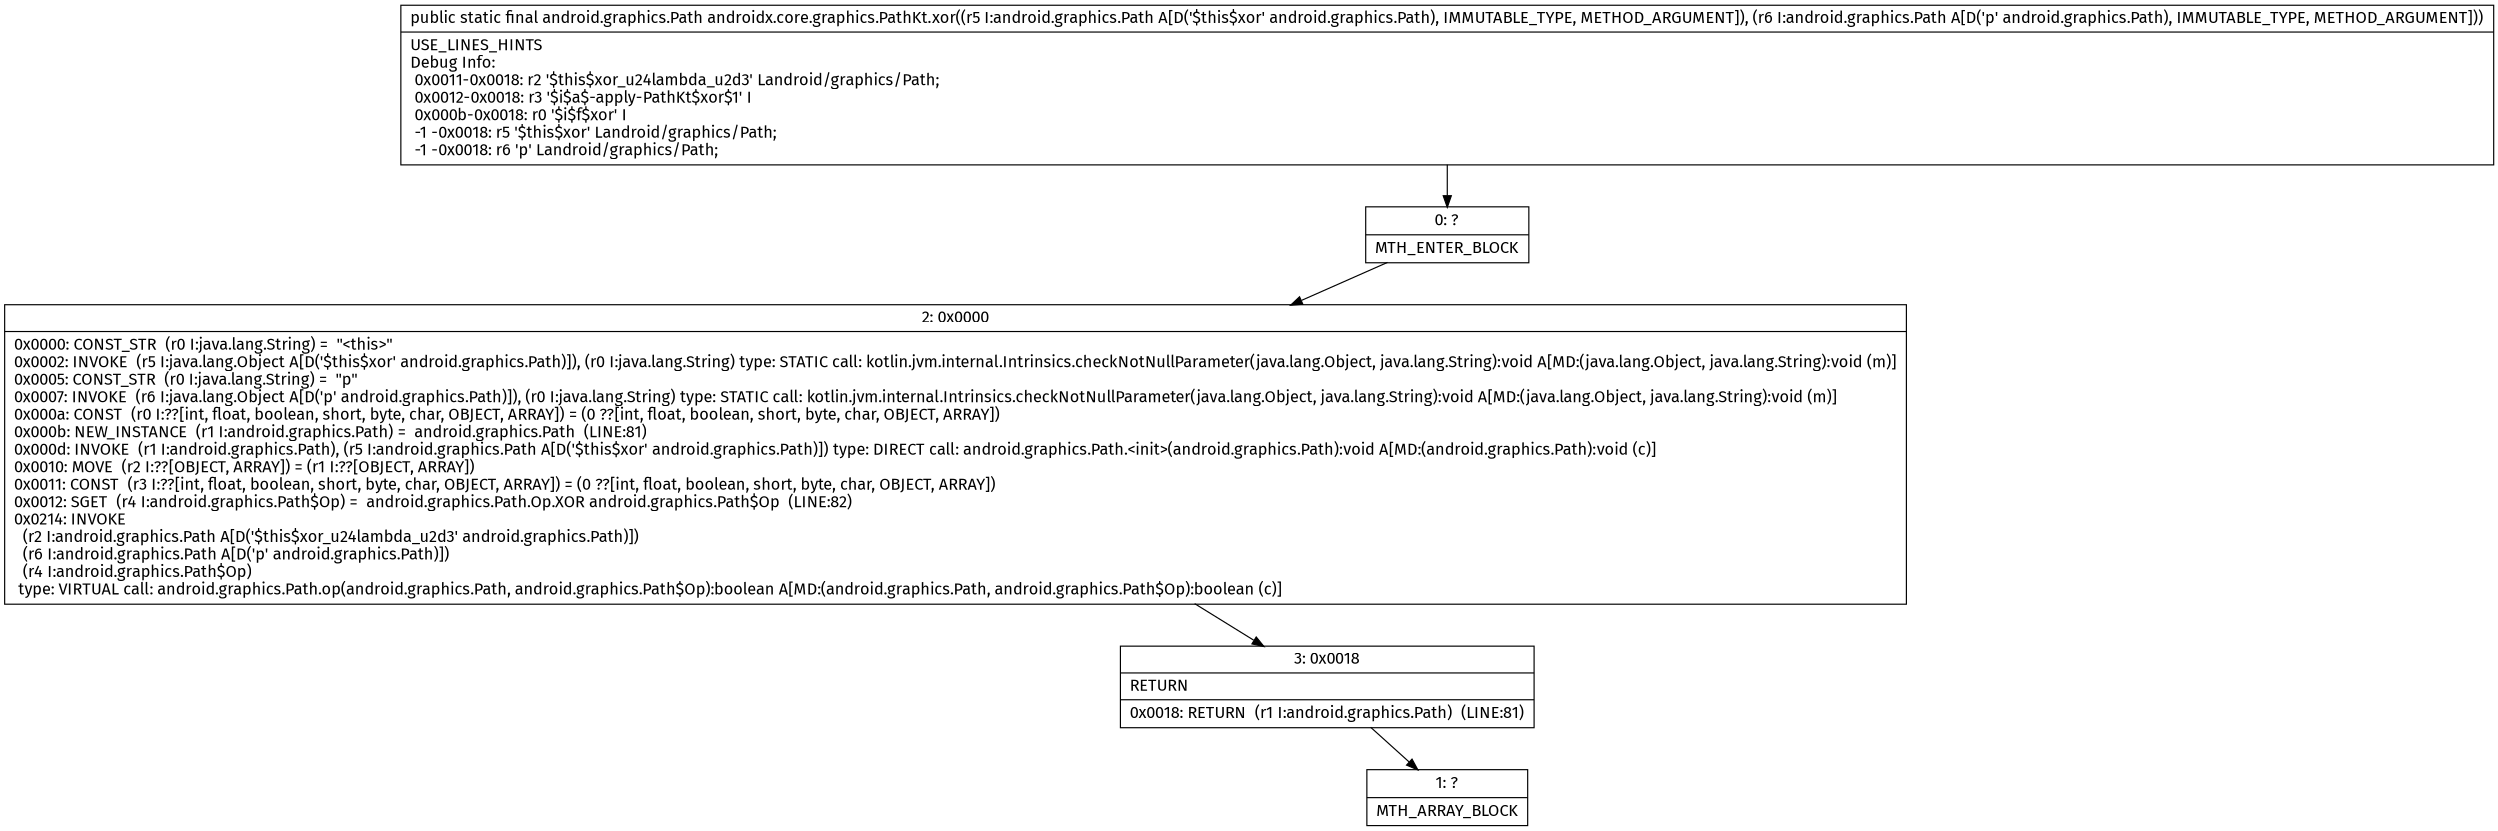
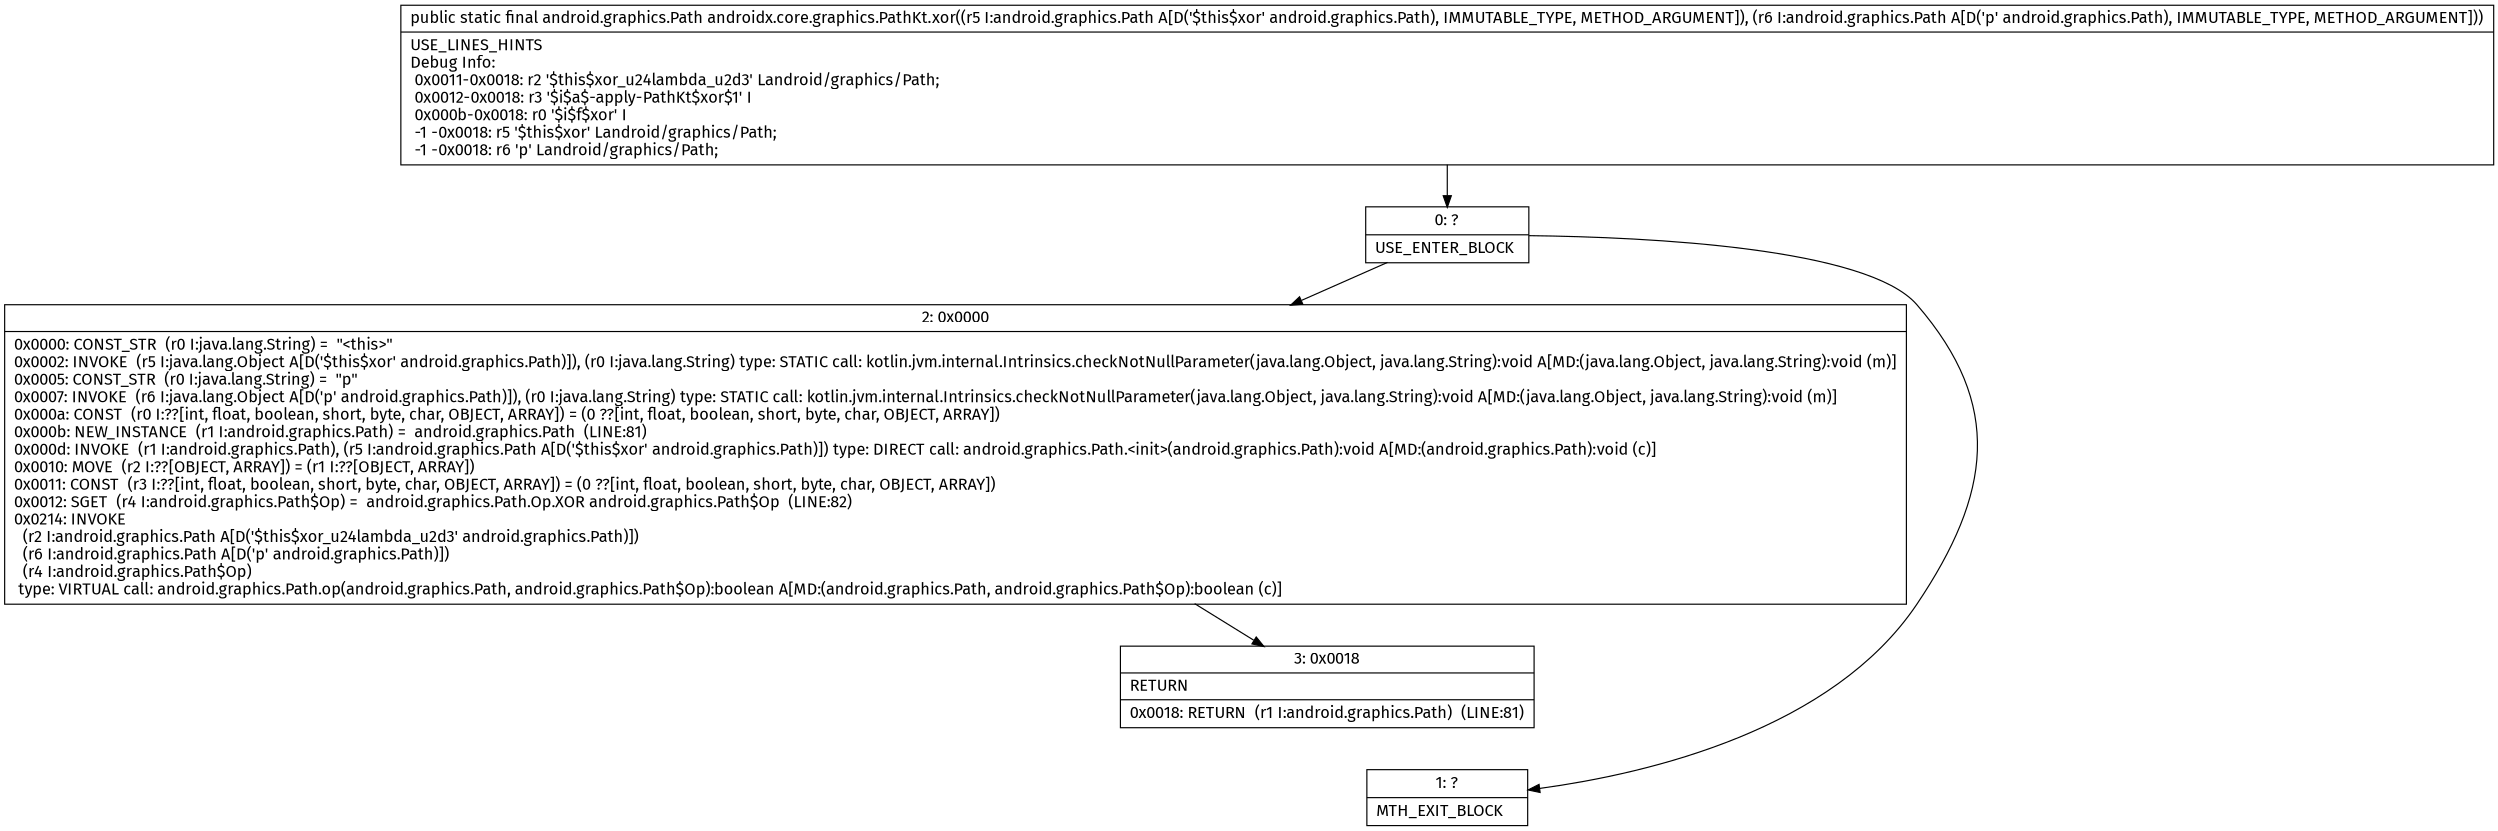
node "0: ?": text "MTH_ENTER_BLOCK" -> "USE_ENTER_BLOCK"
edge "3: 0x0018" -> "1: ?": now "0: ?" -> "1: ?"
node "1: ?": text "MTH_ARRAY_BLOCK" -> "MTH_EXIT_BLOCK"
